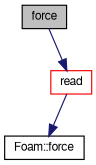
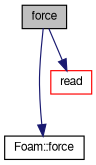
edge "read" -> "Foam::force": now "force" -> "Foam::force"
